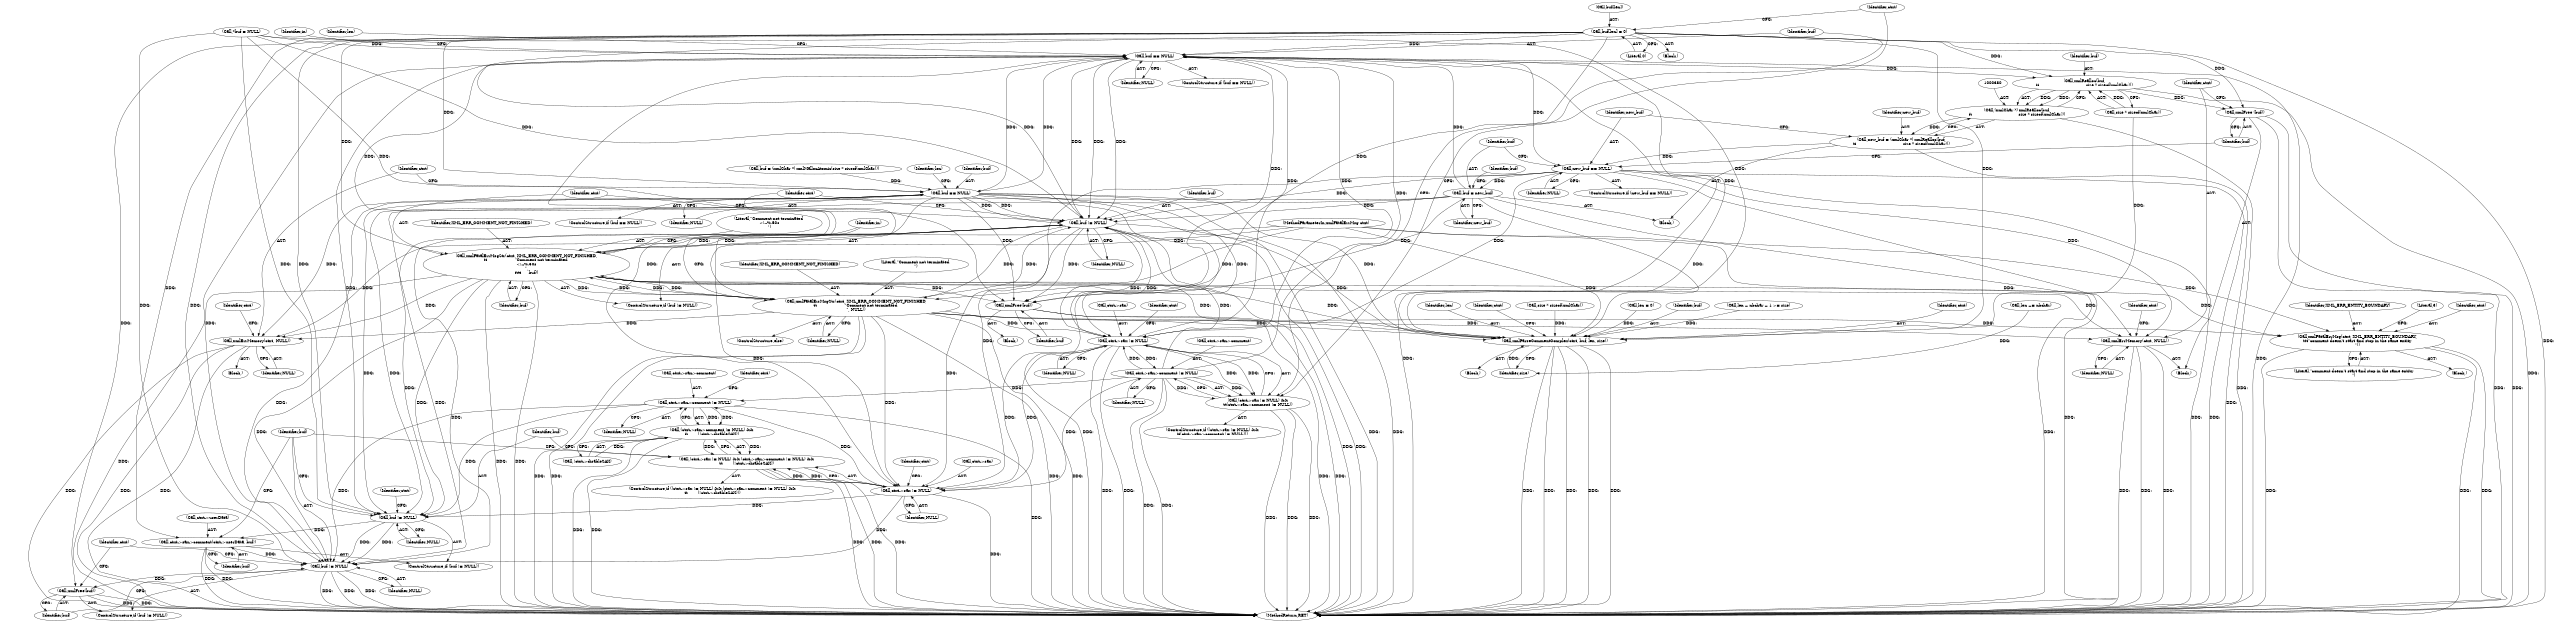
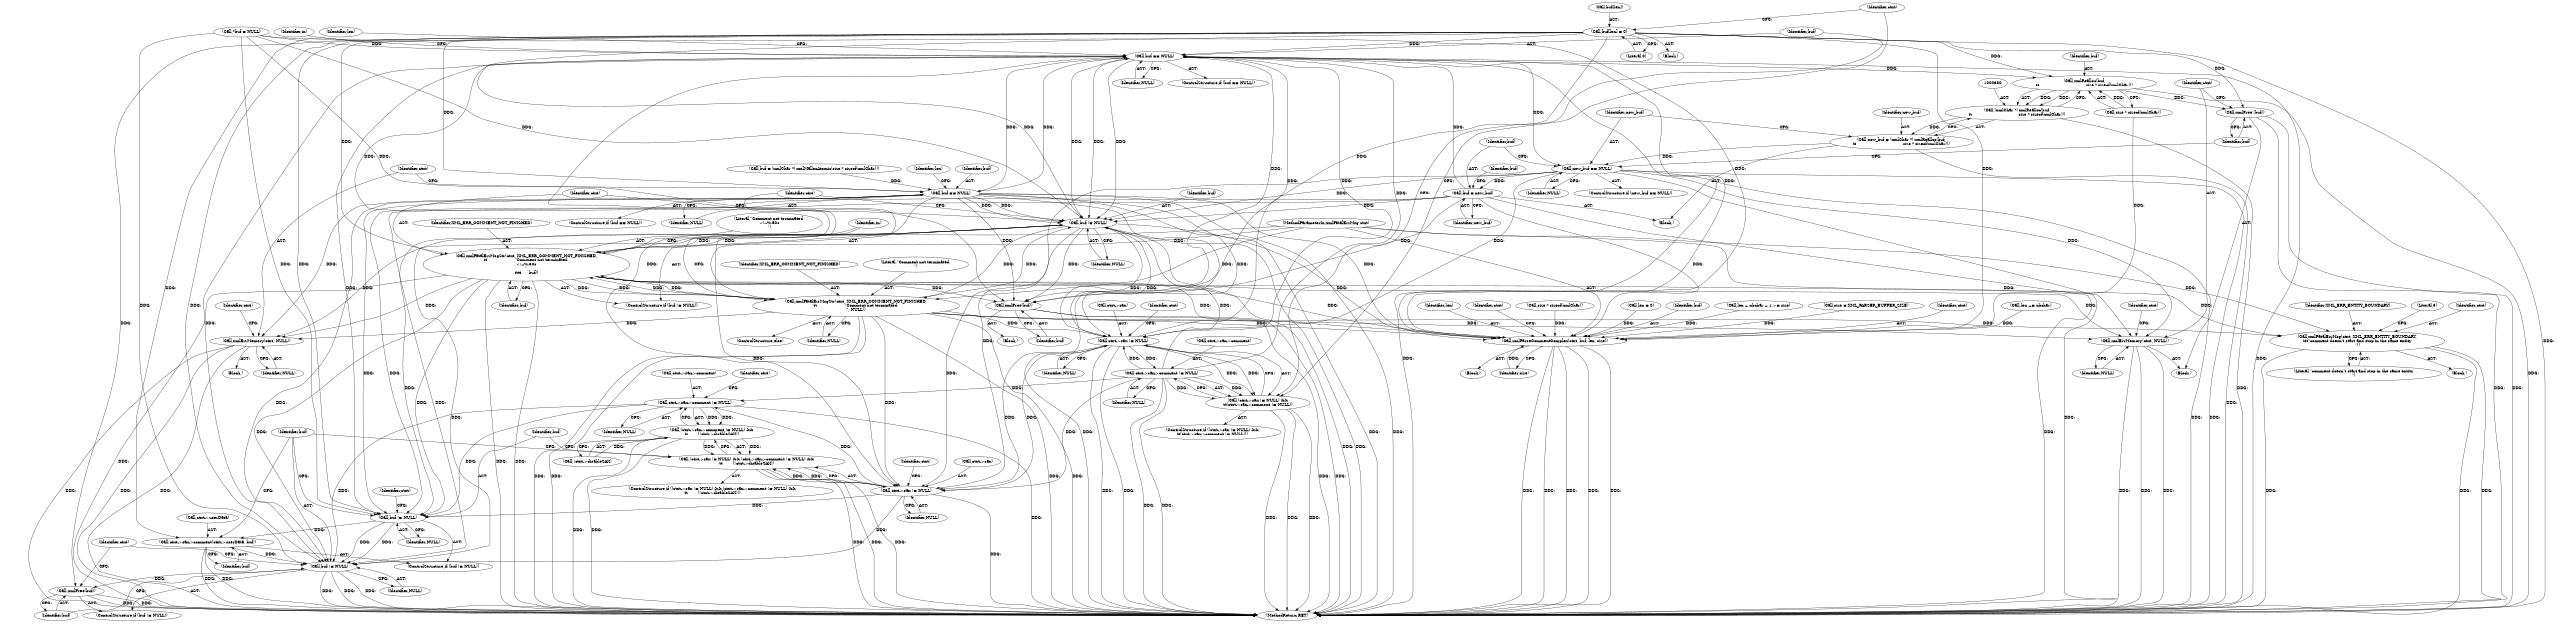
edge "(MethodParameterIn,xmlFatalErrMsg ctxt)" -> "(Call,xmlParseCommentComplex(ctxt, buf, len, size))": label "DDG: " -> "AST: "
node "(Call,size = XML_PARSER_BUFFER_SIZE)": added
edge "(Call,len += nbchar)" -> "(Identifier,size)": now "(Call,len += nbchar)" -> "(Call,xmlParseCommentComplex(ctxt, buf, len, size))"
